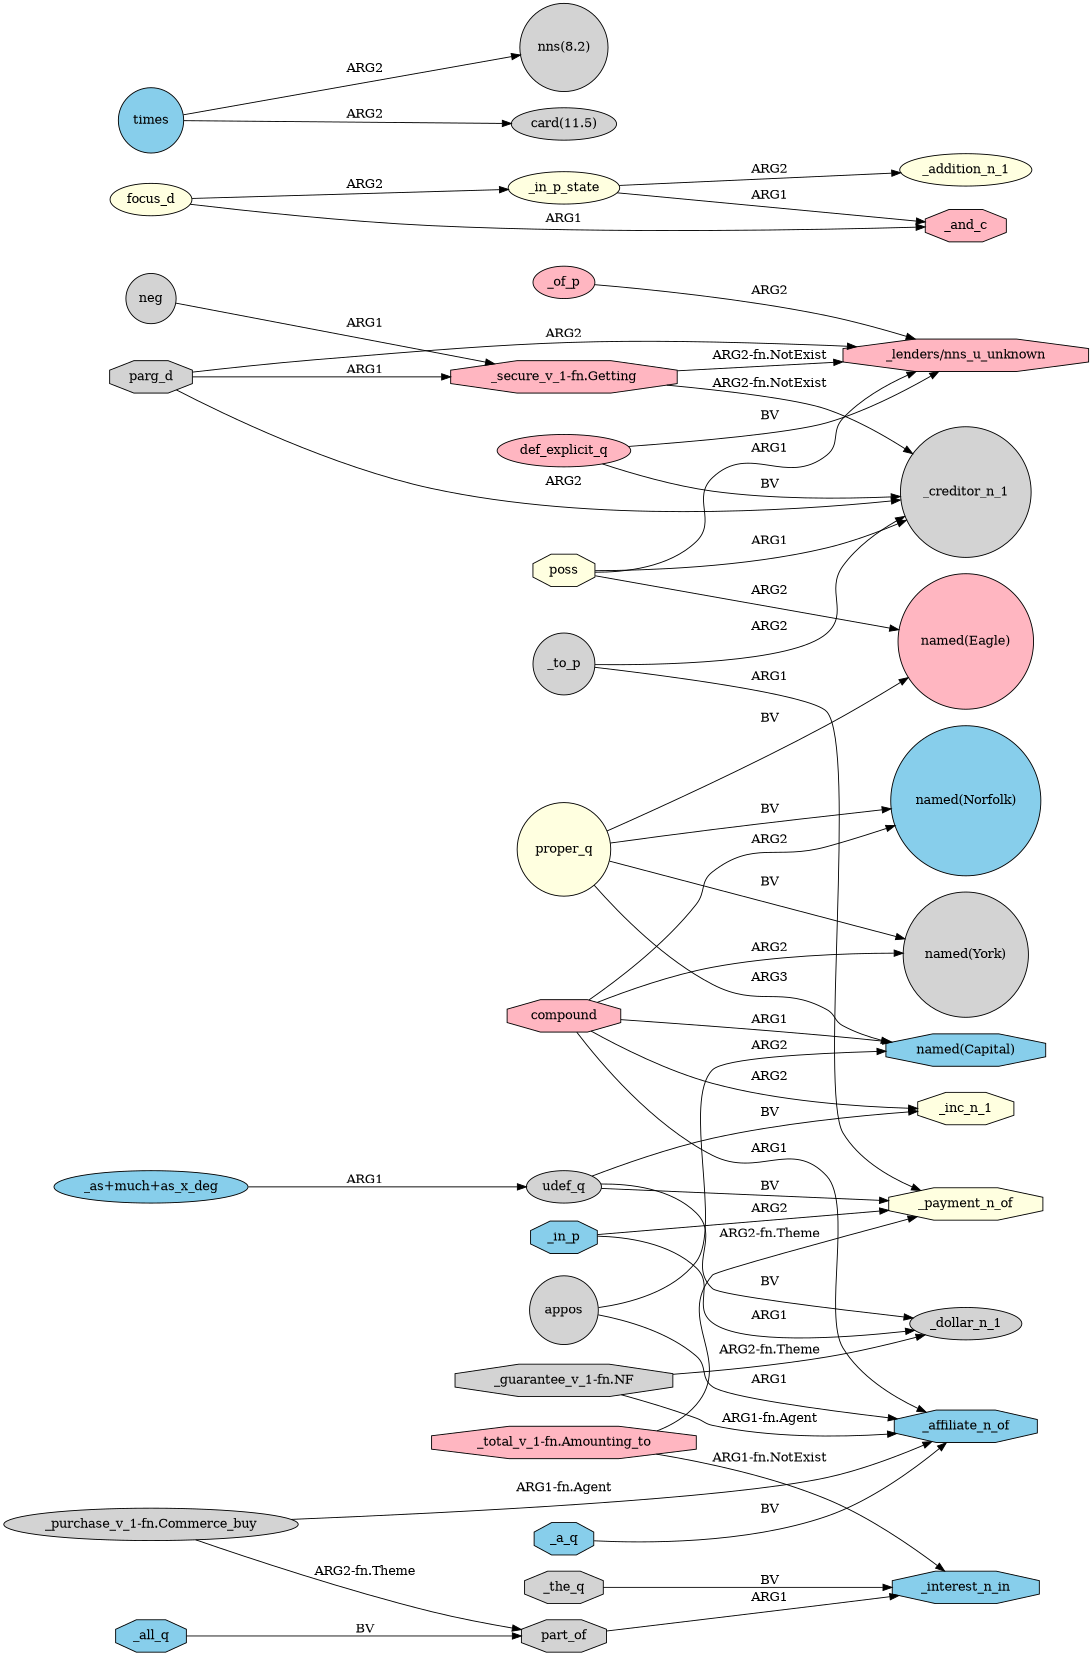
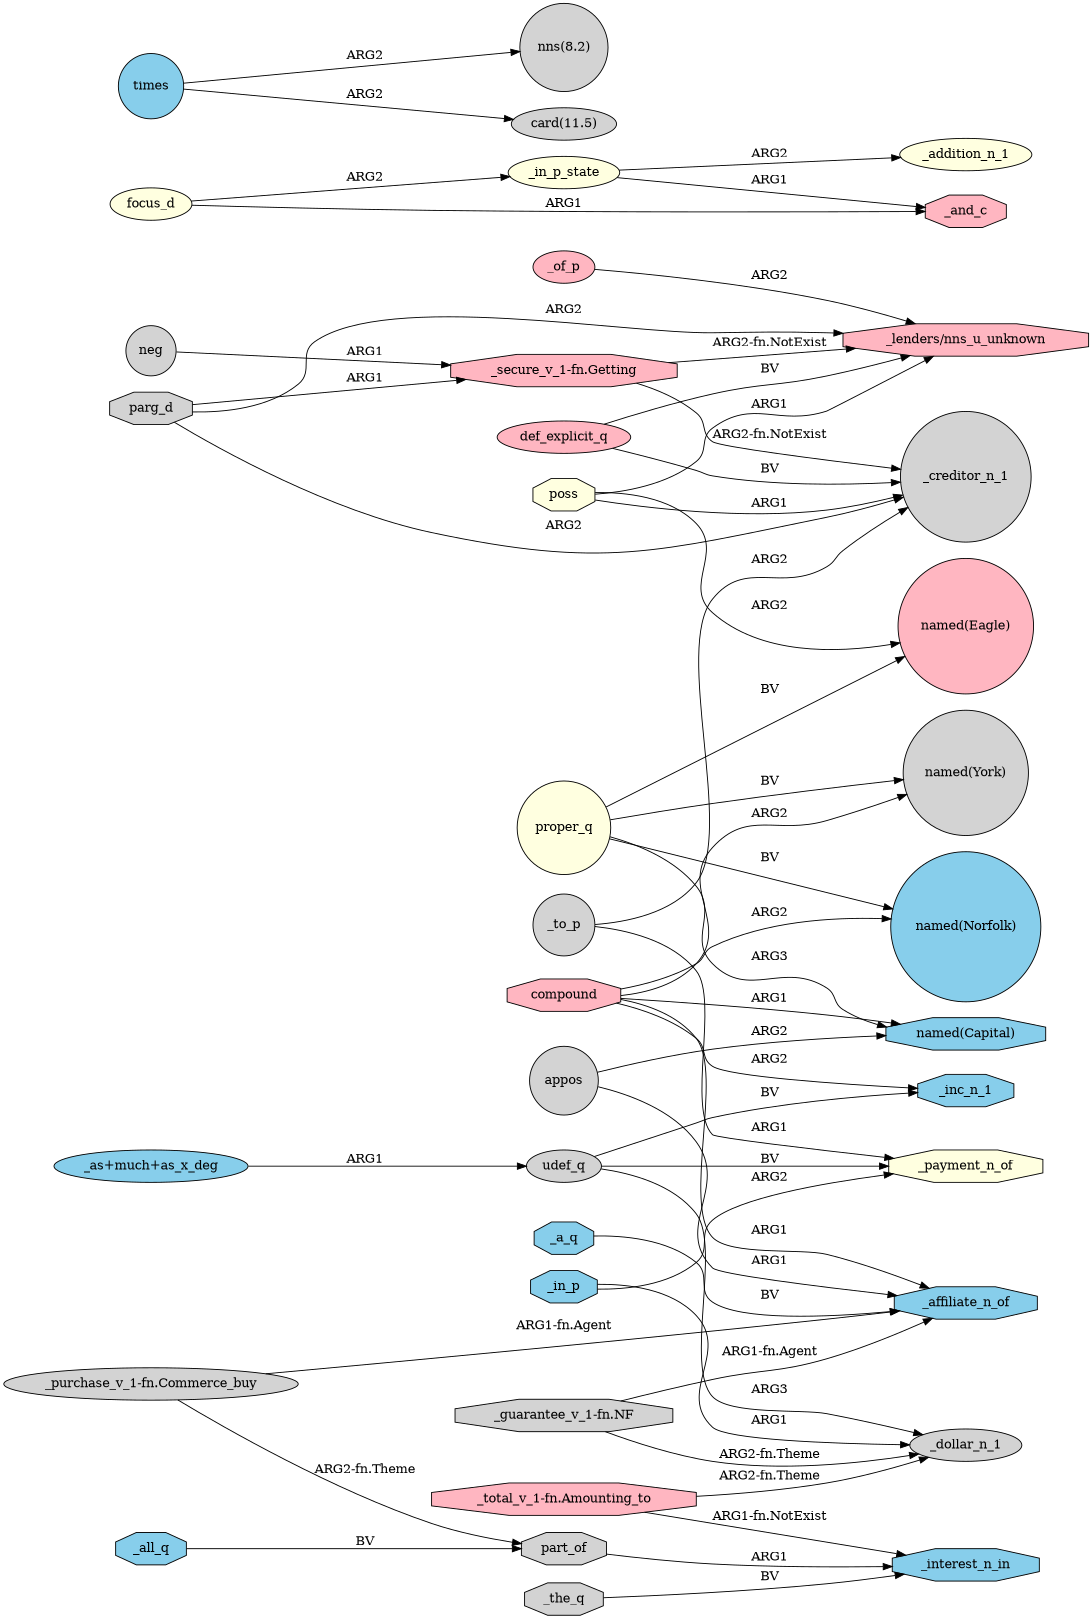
node "_inc_n_1": fillcolor lightyellow -> skyblue
edge "_total_v_1-fn.Amounting_to" -> "_payment_n_of": now "_total_v_1-fn.Amounting_to" -> "_dollar_n_1"
edge "udef_q" -> "_dollar_n_1": label "BV" -> "ARG3"
